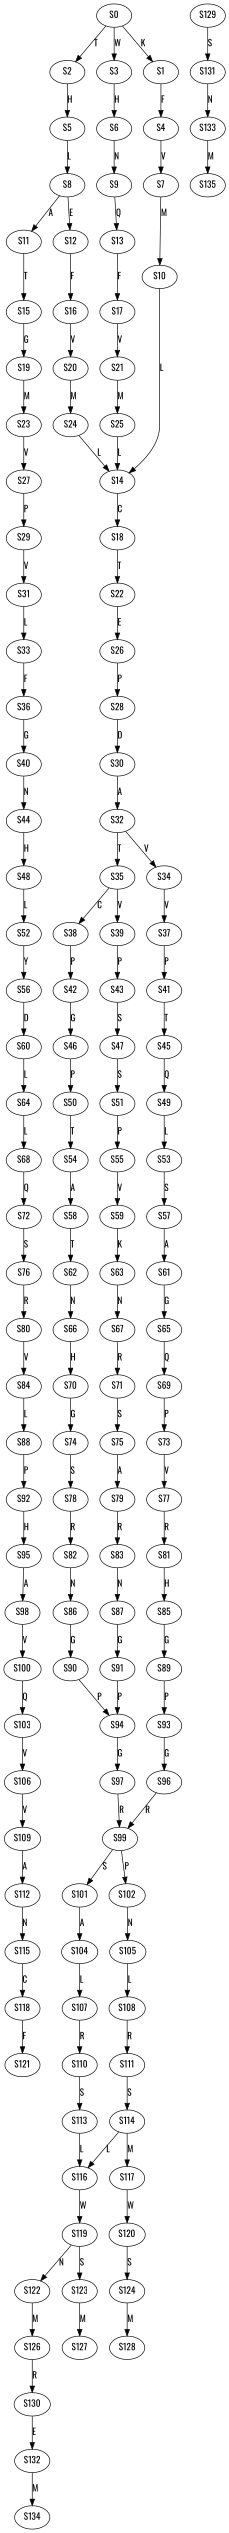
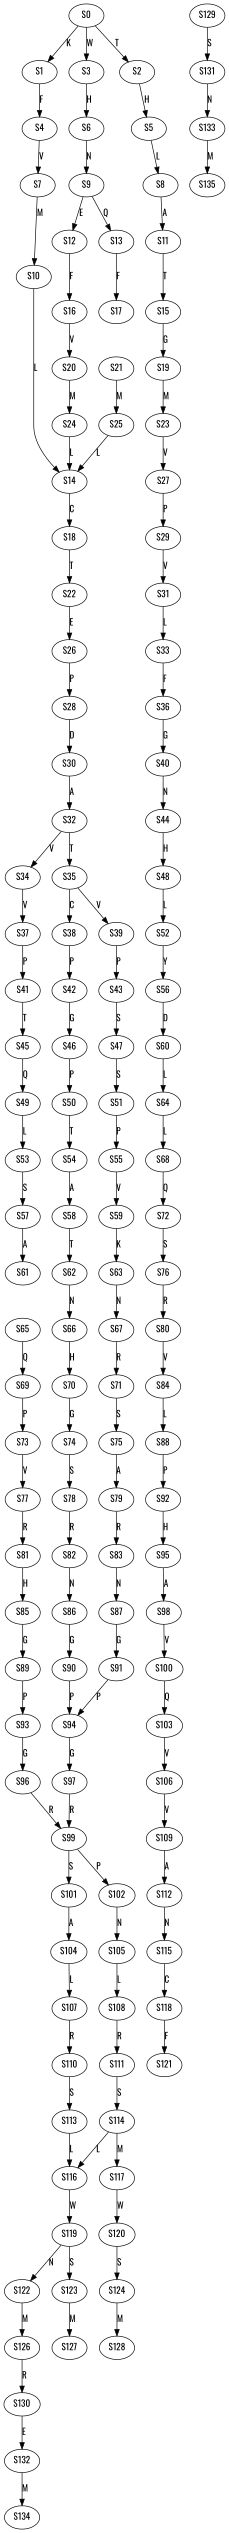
edge "S8" -> "S12": now "S9" -> "S12"
edge "S17" -> "S21": removed, label "V"
edge "S61" -> "S65": removed, label "G"
